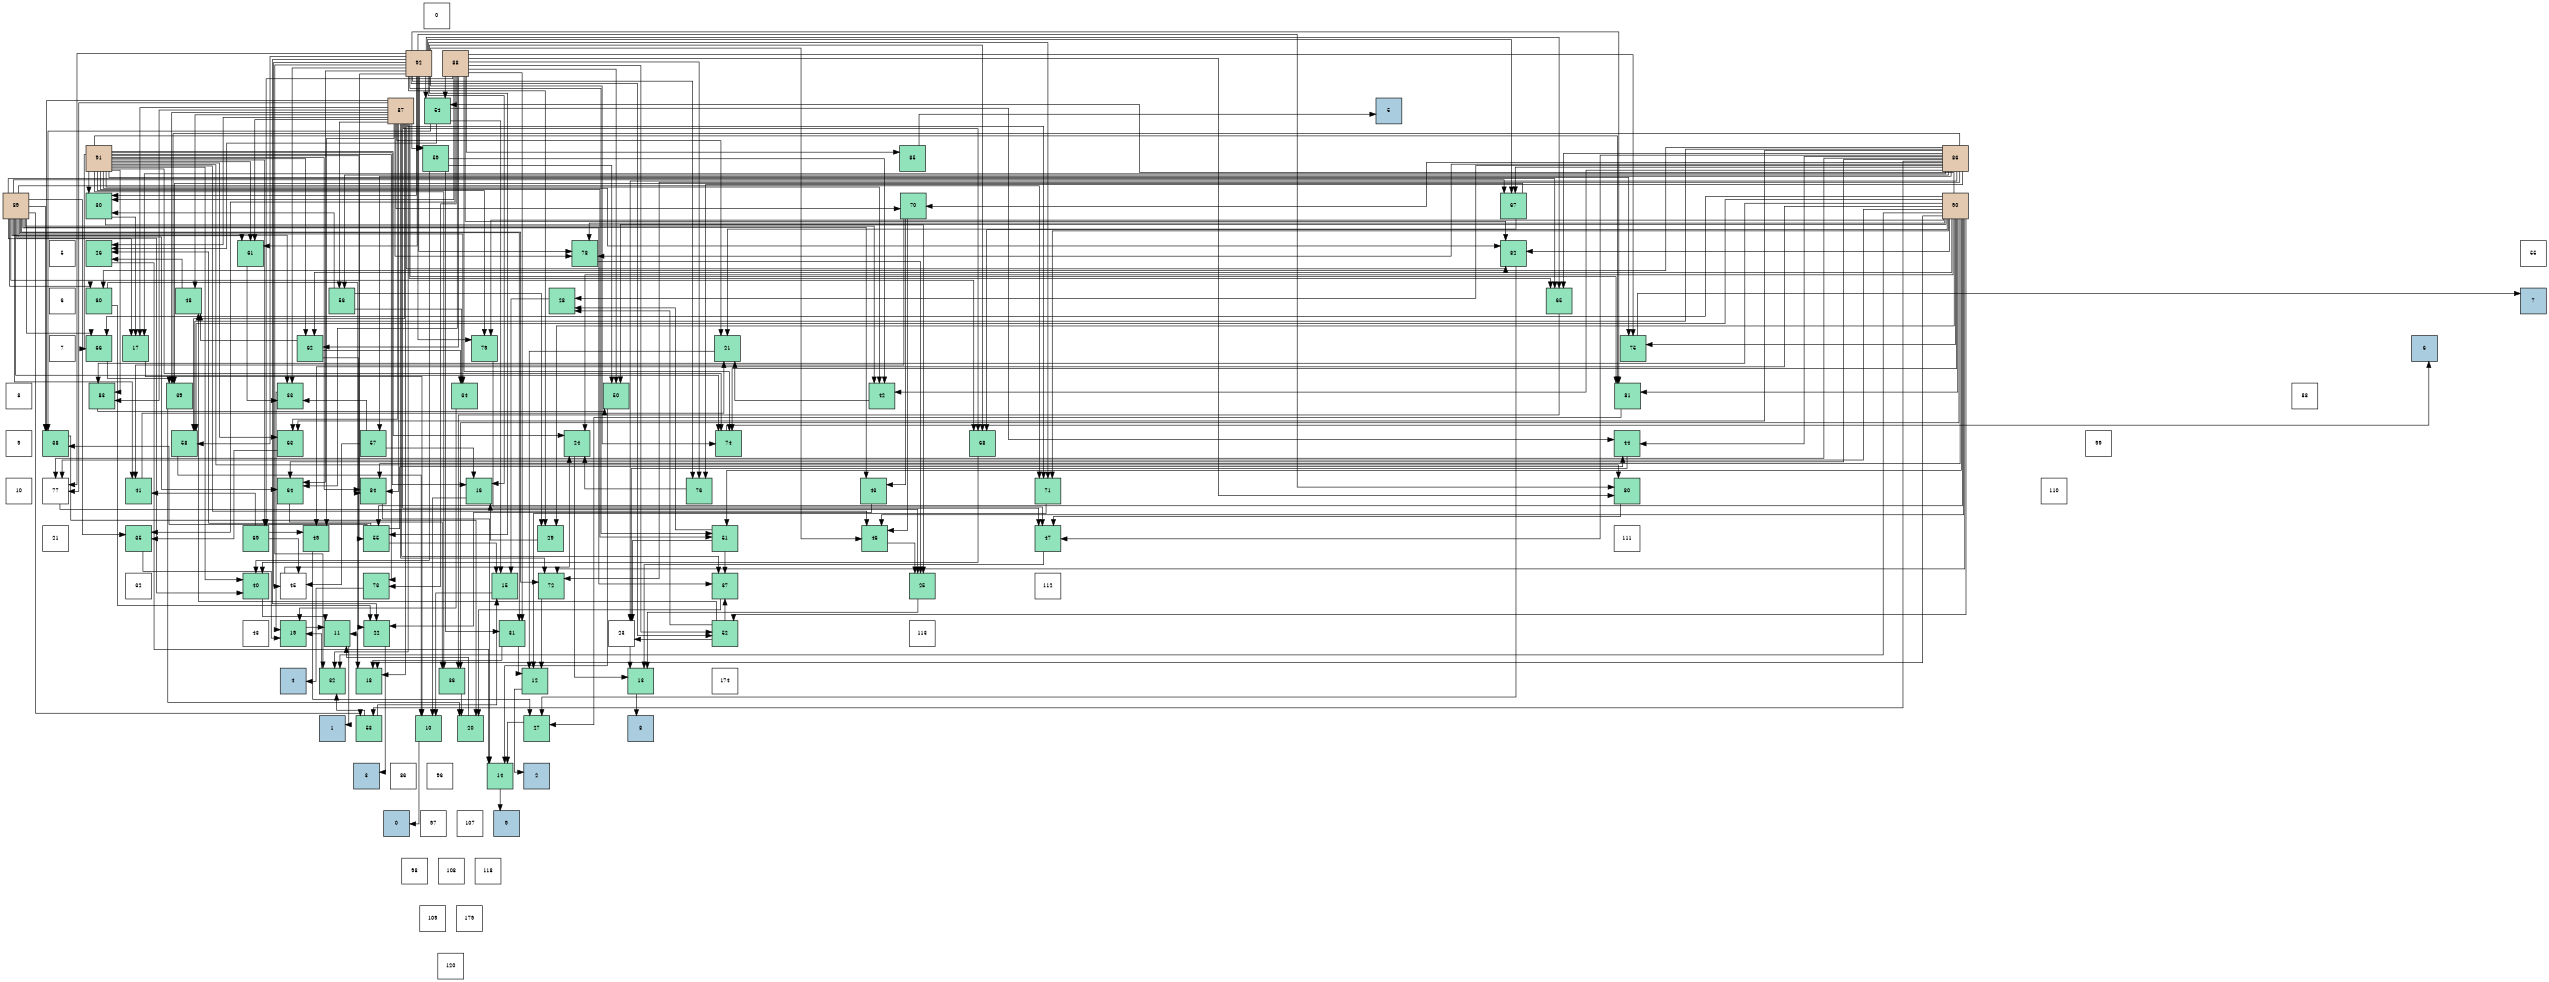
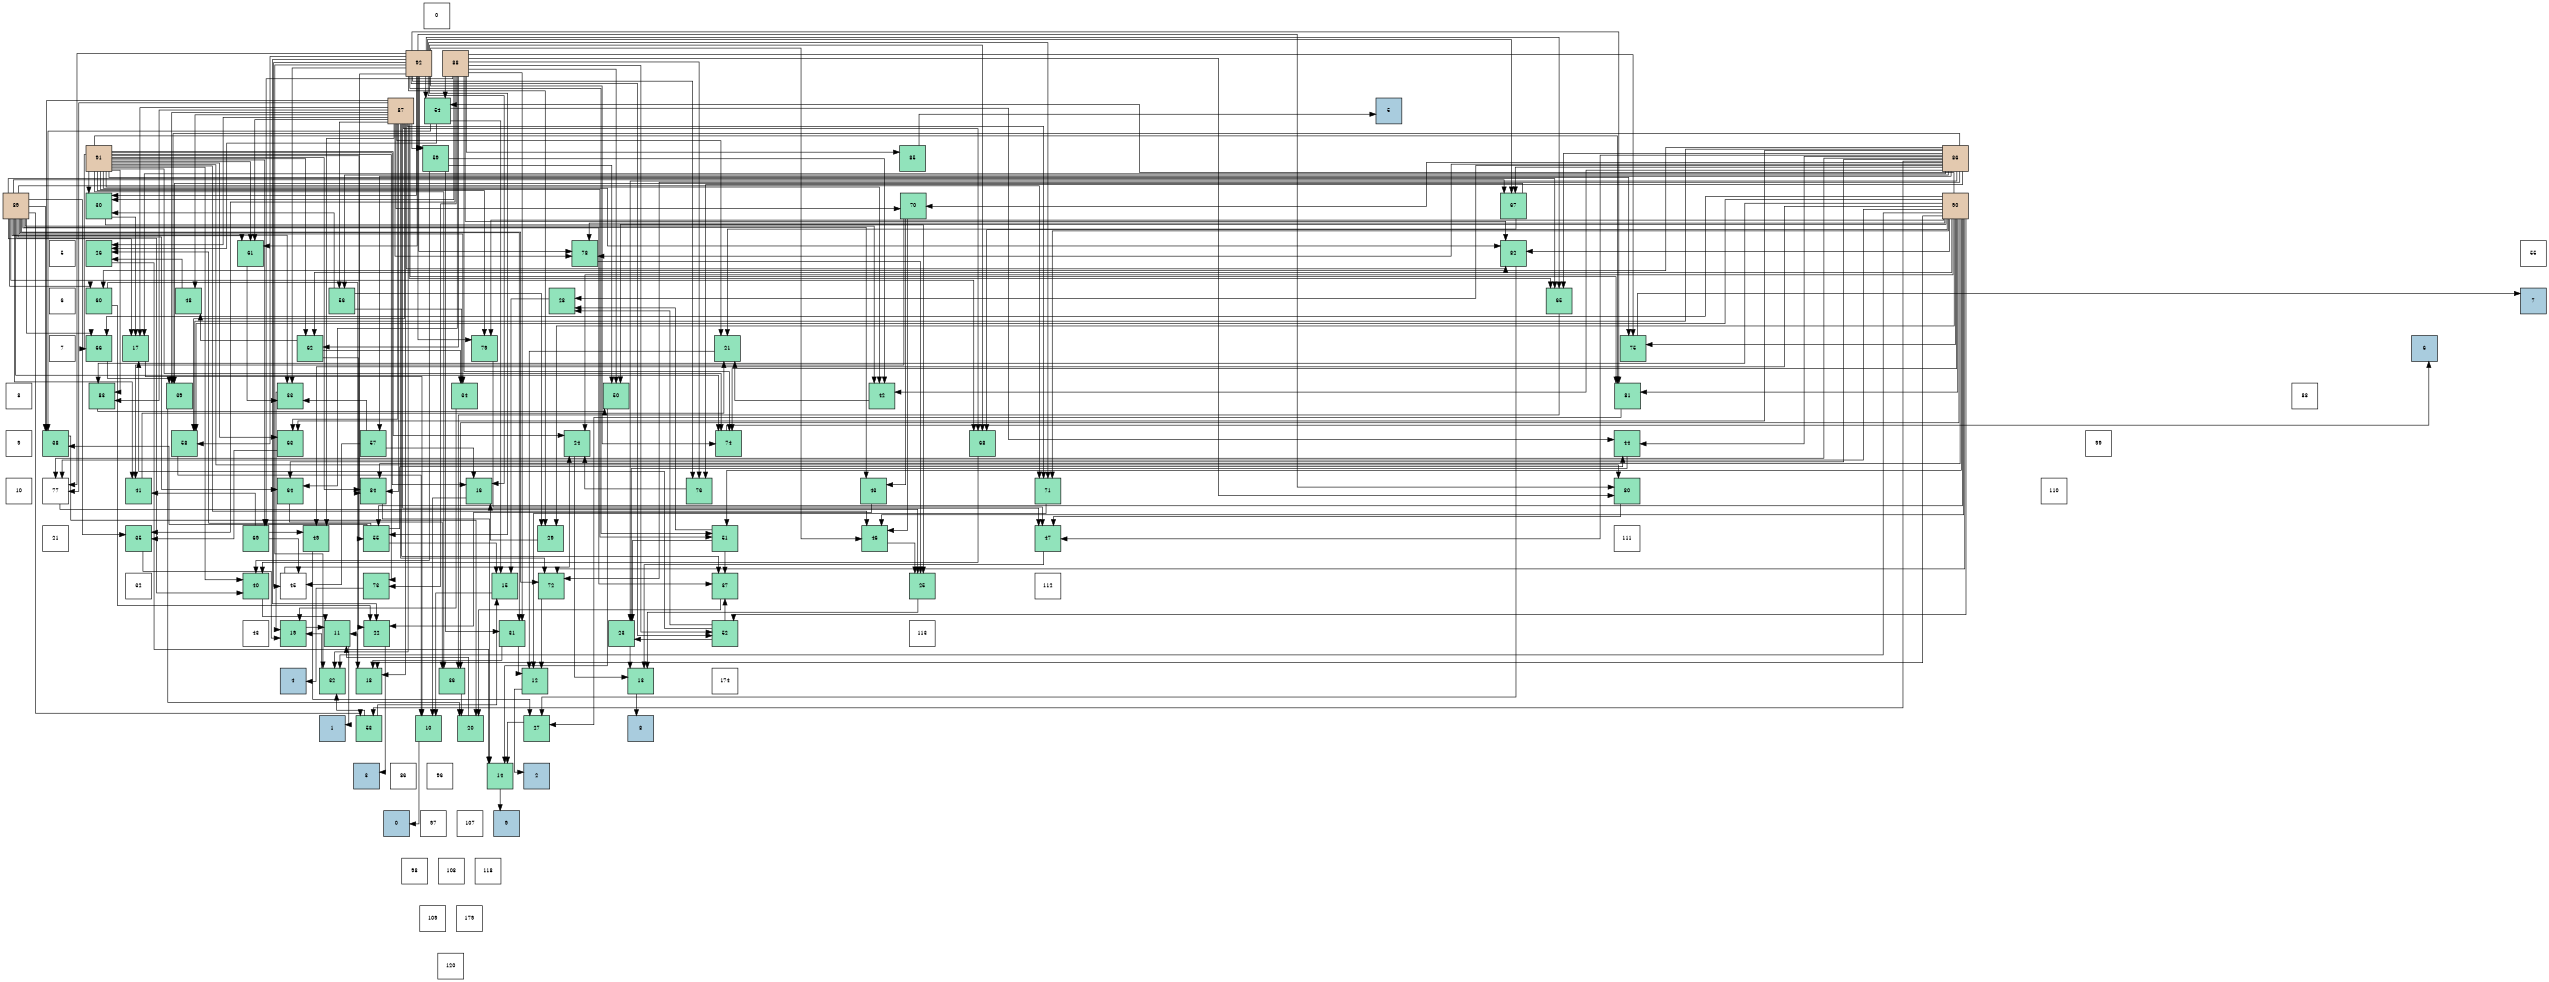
edge "92" -> "64": removed
edge "52" -> "48": now "52" -> "17"
node "23": fillcolor #ffffff -> #91e3bb
